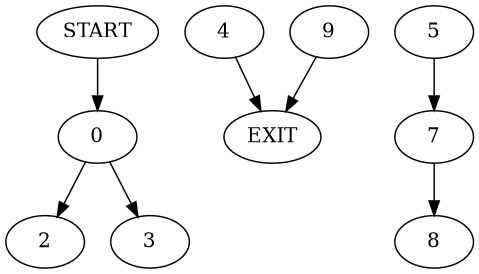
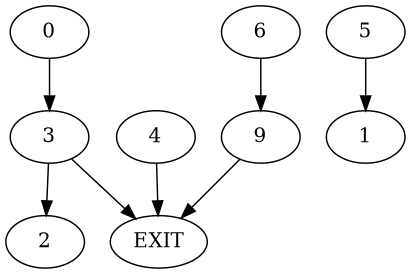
node "START": removed
node "6": added
node "7": label "7" -> "1"
edge "0" -> "2": now "3" -> "2"
edge "3" -> "EXIT": added
node "8": removed
